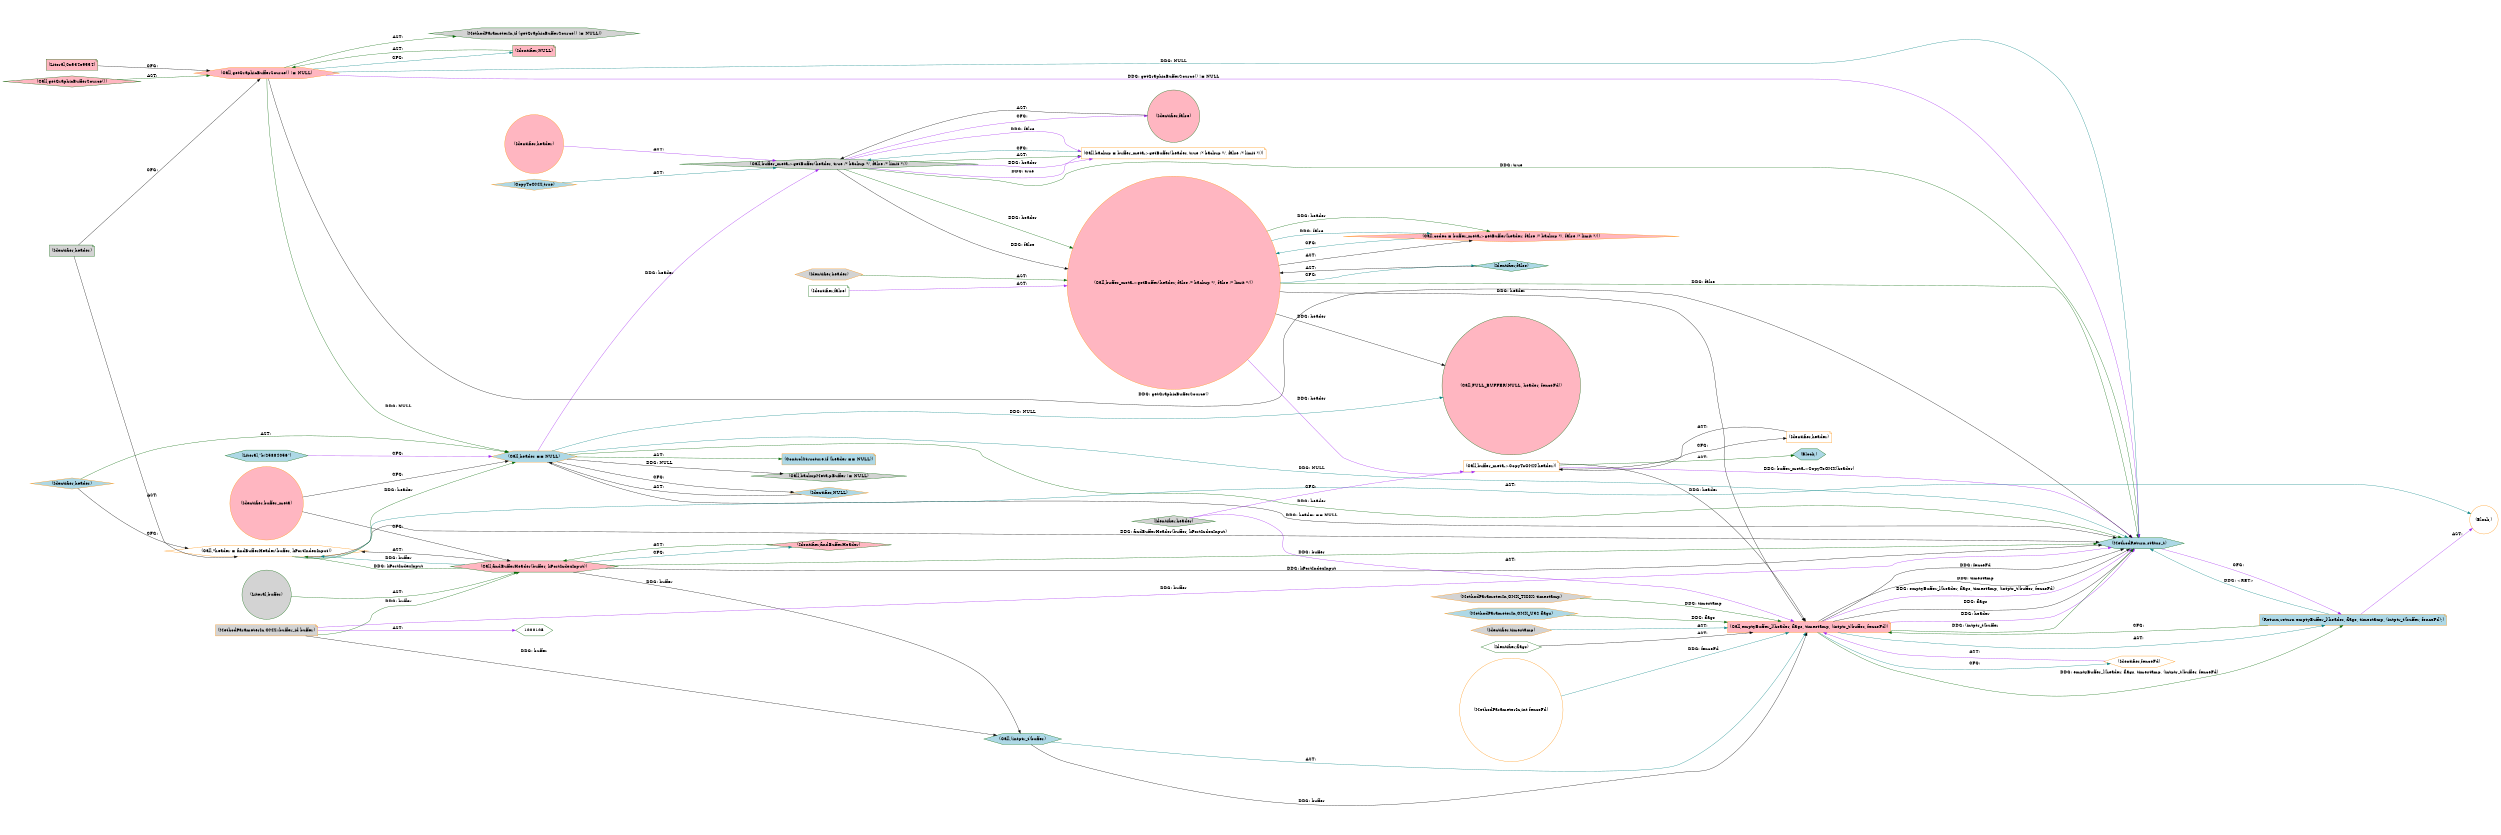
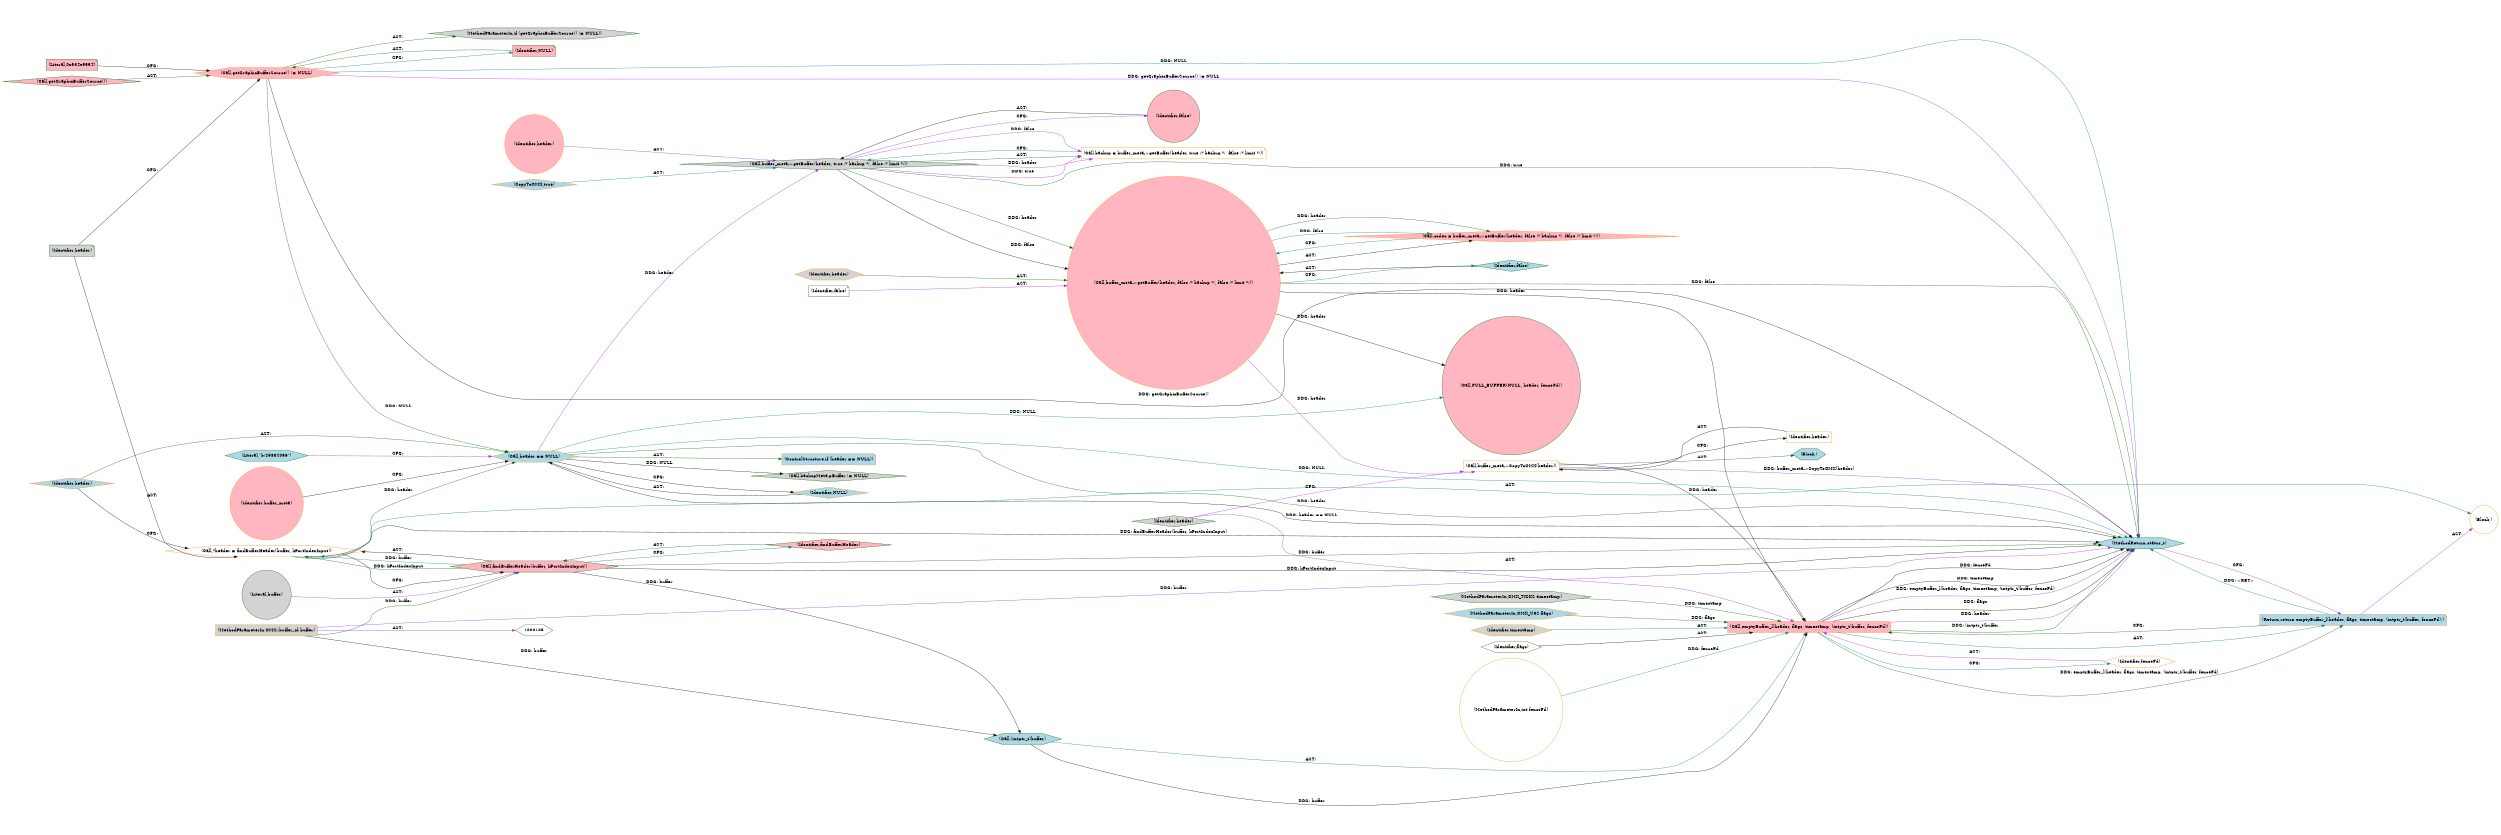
edge "(Identifier,buffer_meta)" -> "(Call,findBufferHeader(buffer, kPortIndexInput))": now "(Call,*header = findBufferHeader(buffer, kPortIndexInput))" -> "(Call,findBufferHeader(buffer, kPortIndexInput))"
edge "(Literal,buffer)" -> "(Call,findBufferHeader(buffer, kPortIndexInput))": color darkgreen -> purple
node "(MethodParameterIn,OMX_TICKS timestamp)": color darkorange -> darkgreen
